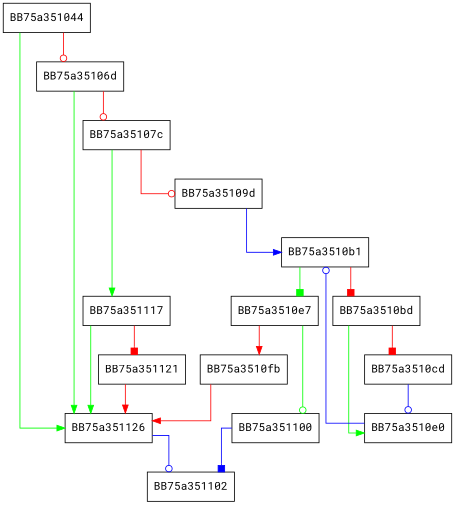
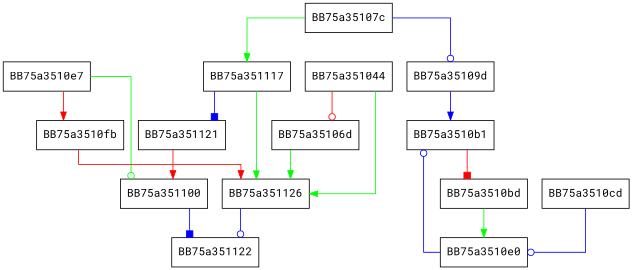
edge "BB75a35106d" -> "BB75a35107c": removed
edge "BB75a35107c" -> "BB75a35109d": color red -> blue
edge "BB75a3510b1" -> "BB75a3510e7": removed
edge "BB75a351117" -> "BB75a351121": color red -> blue
edge "BB75a3510bd" -> "BB75a3510cd": removed
edge "BB75a351121" -> "BB75a351126": now "BB75a351121" -> "BB75a351100"
node "BB75a351102": label "BB75a351102" -> "BB75a351122"
